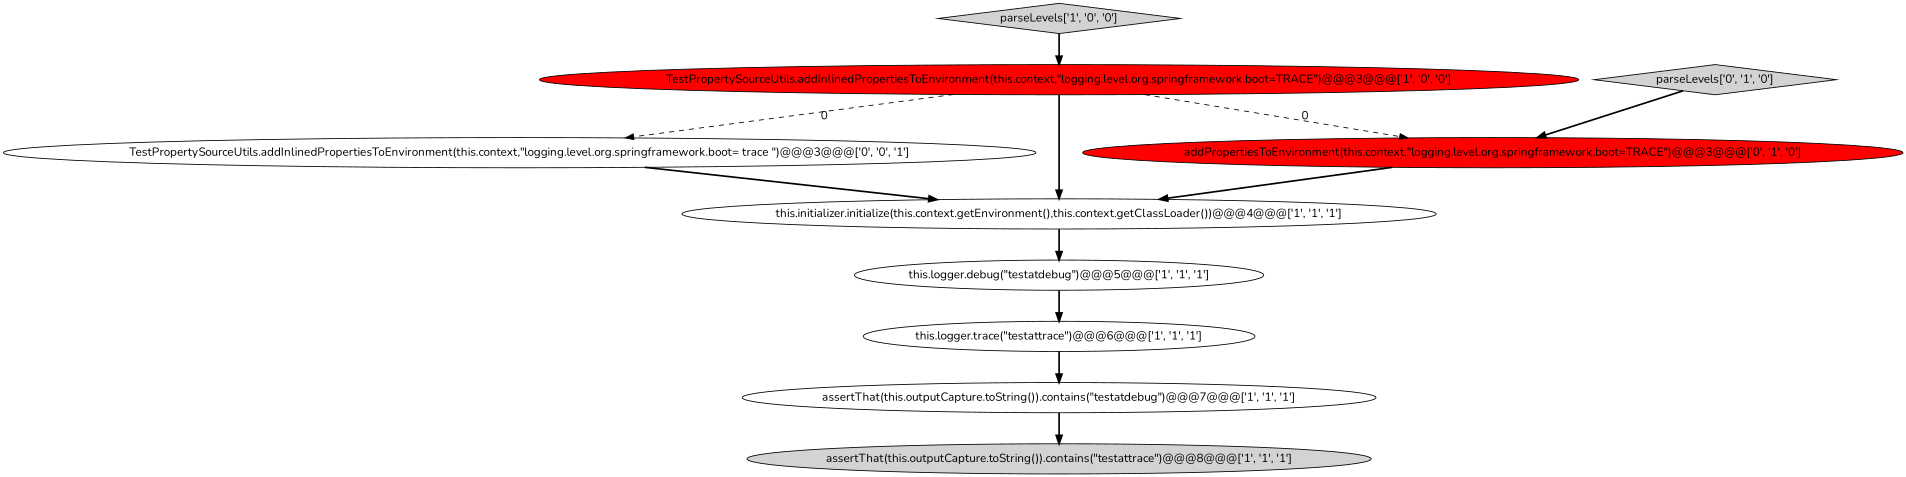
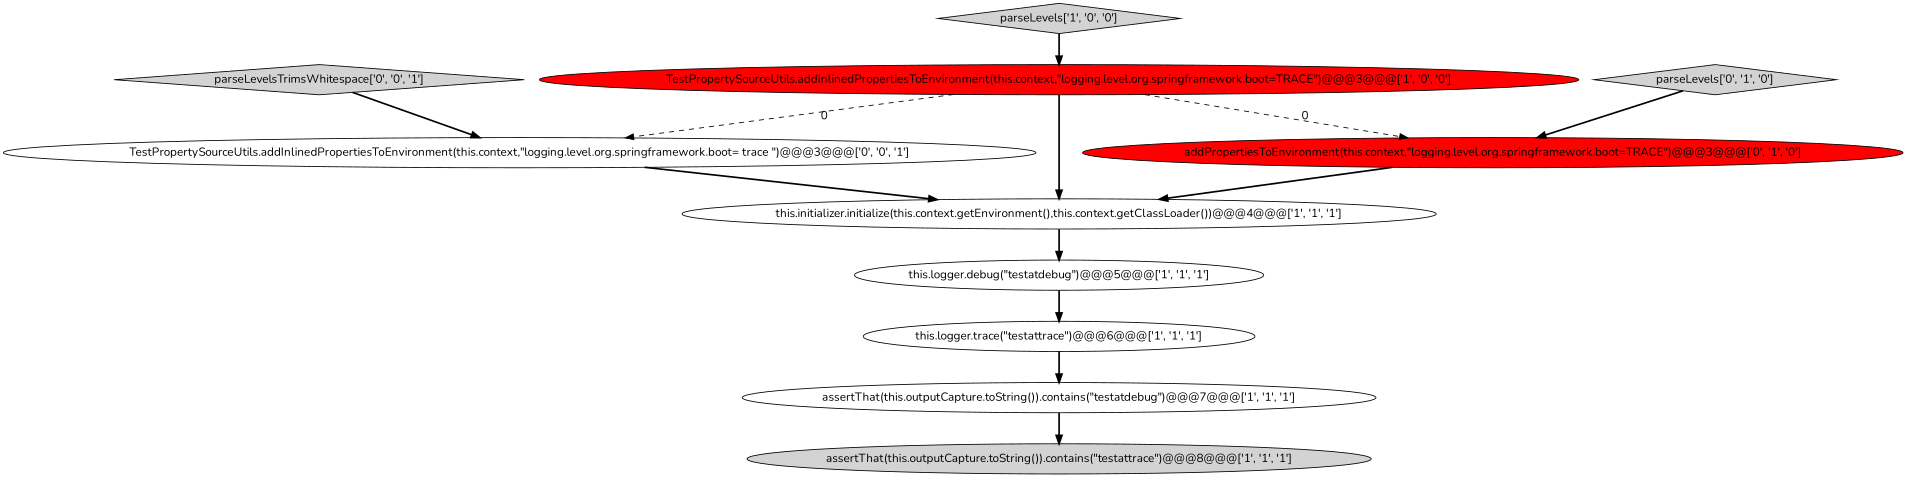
node "parseLevelsTrimsWhitespace['0', '0', '1']": added
